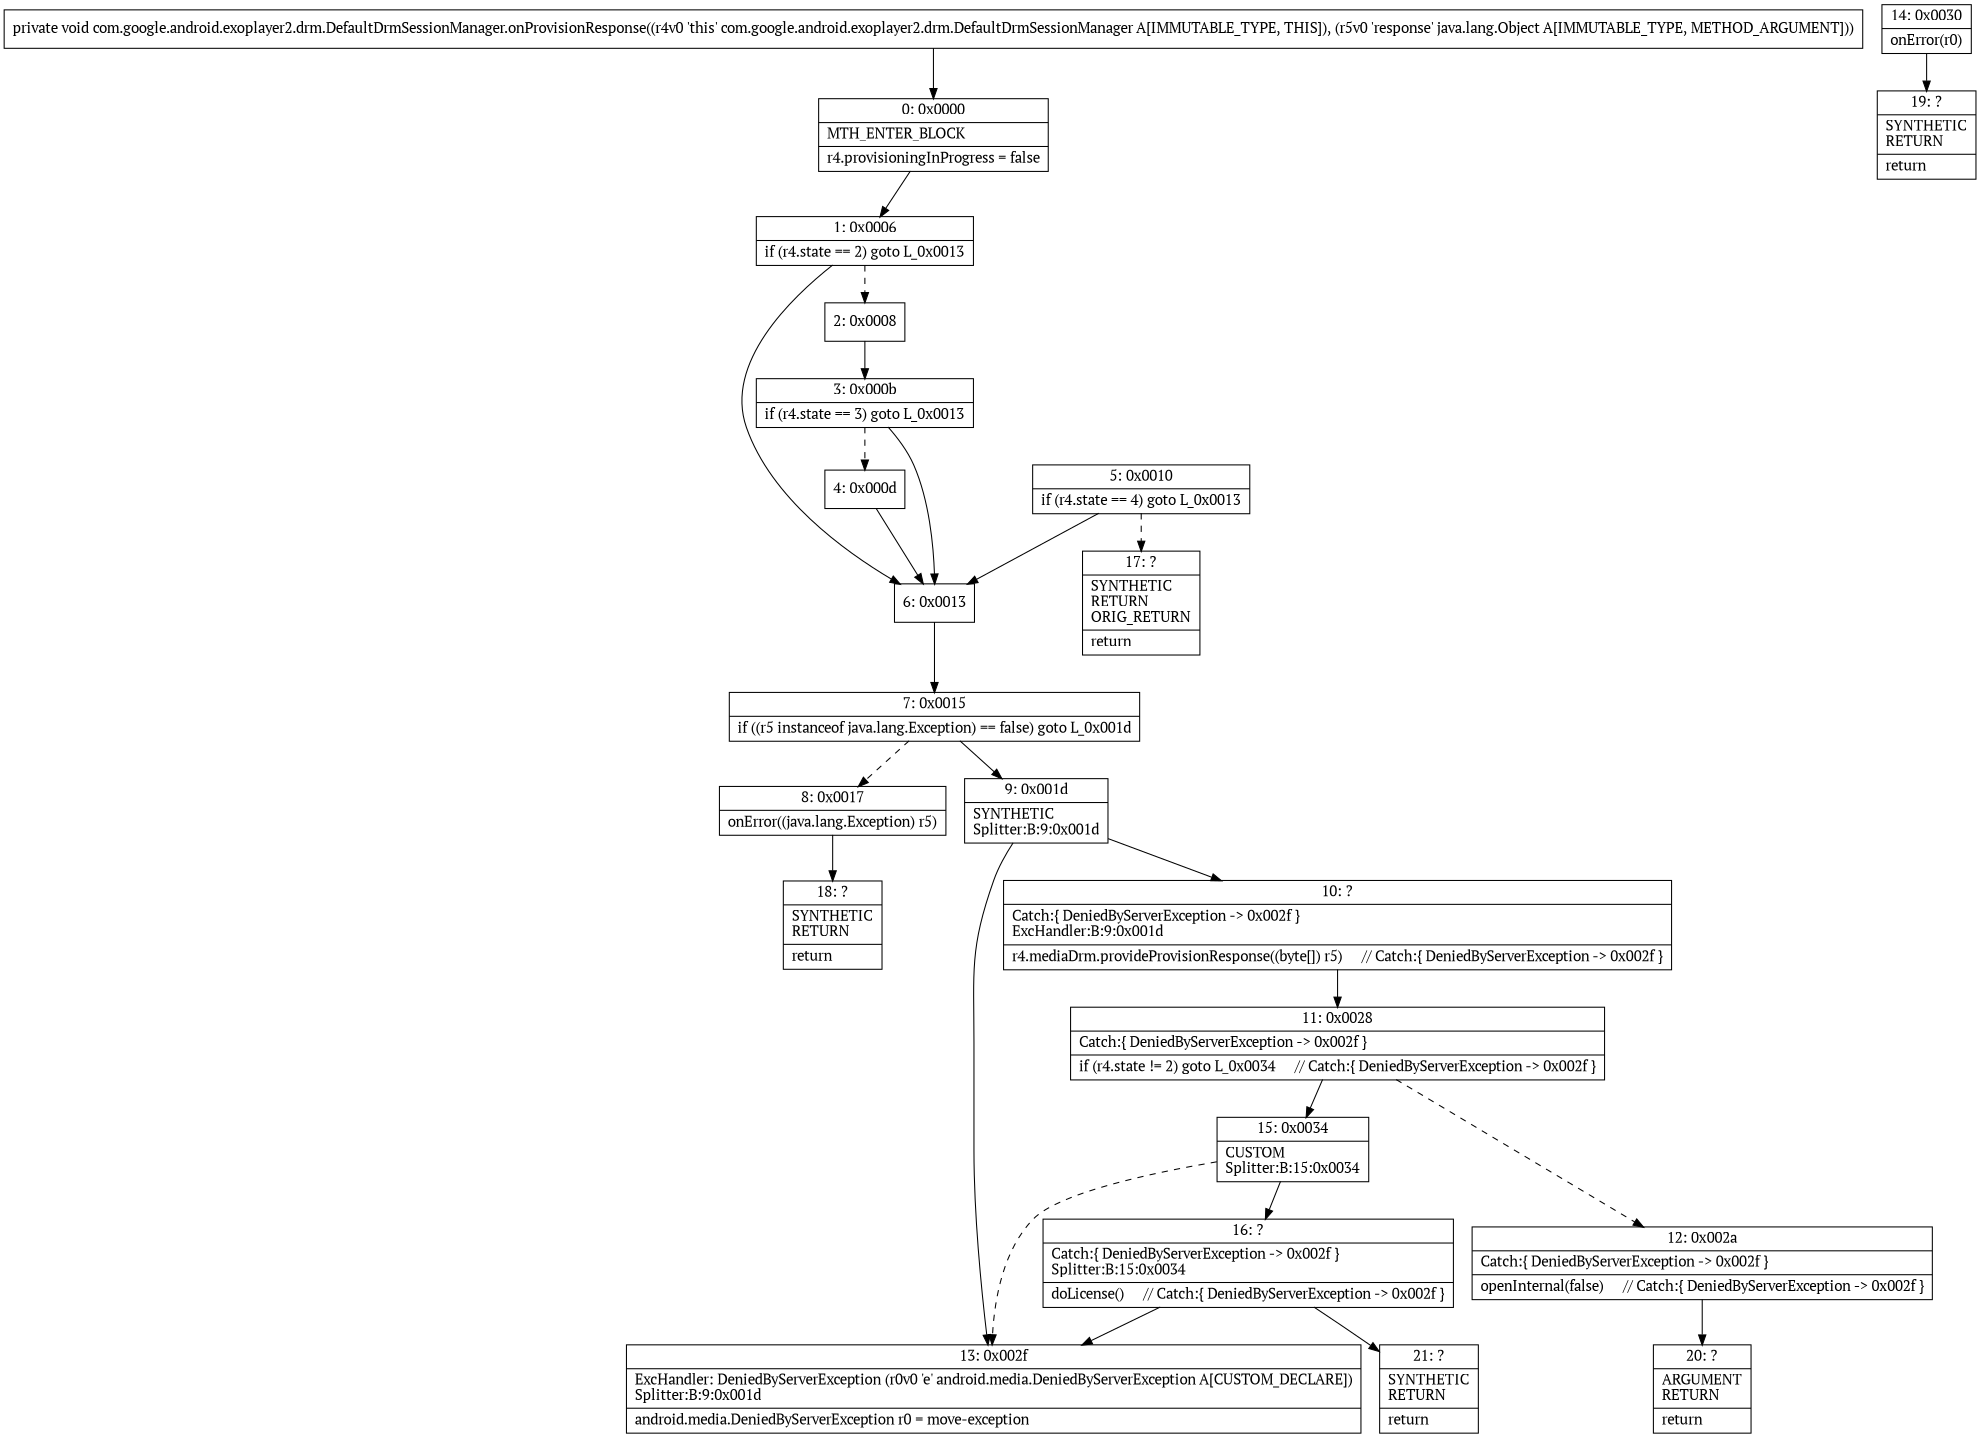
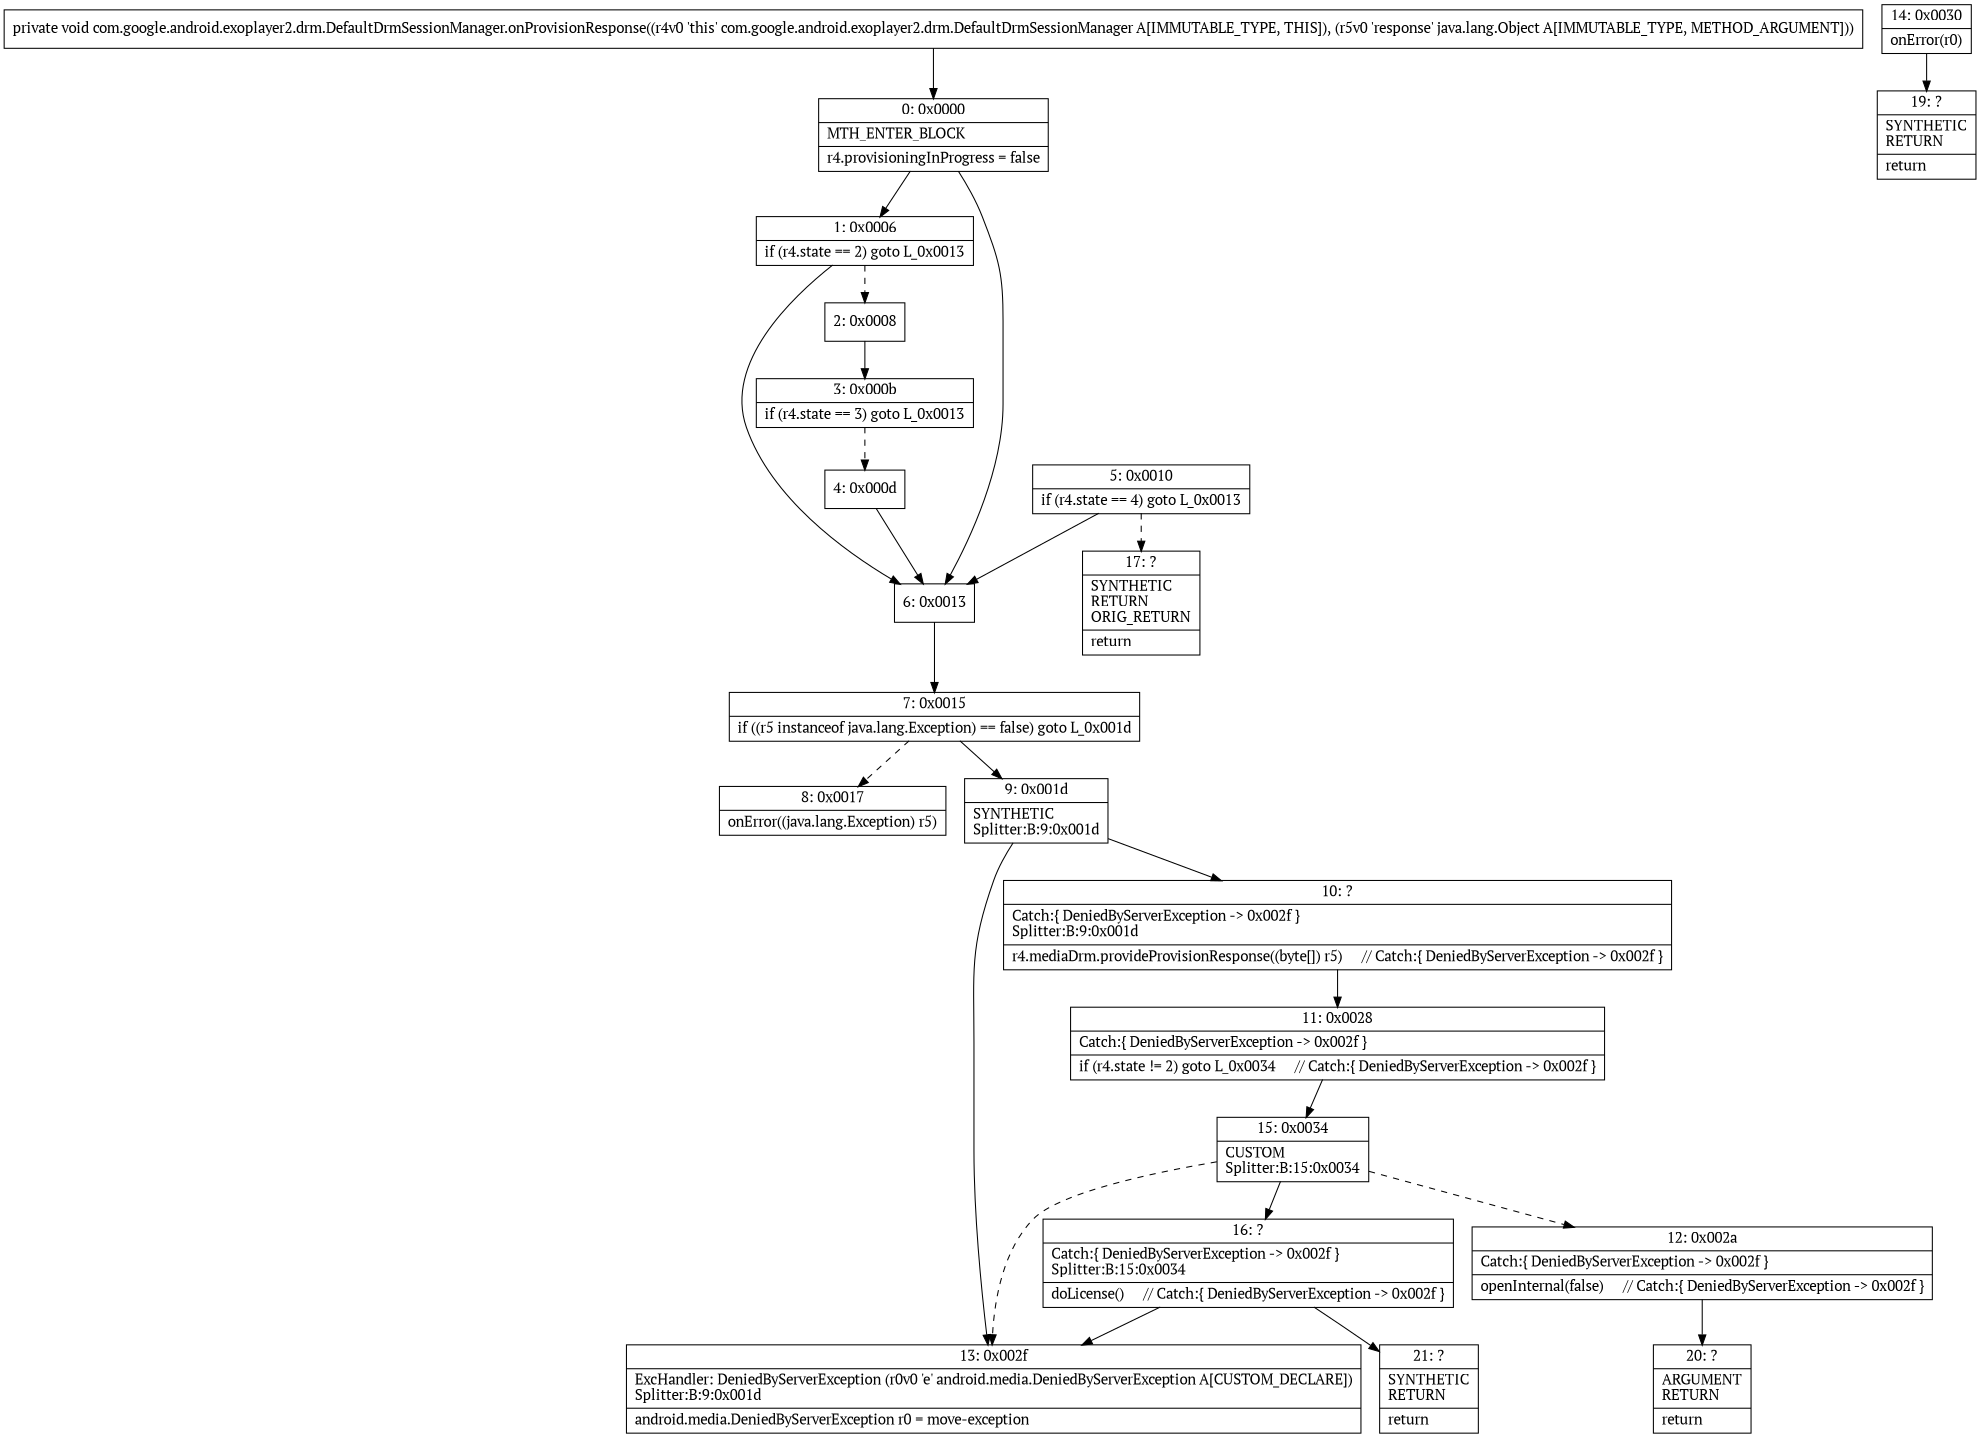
edge "3: 0x000b" -> "6: 0x0013": now "0: 0x0000" -> "6: 0x0013"
node "18: ?": removed
node "10: ?": text "ExcHandler:B:9:0x001d" -> "Splitter:B:9:0x001d"
edge "11: 0x0028" -> "12: 0x002a": now "15: 0x0034" -> "12: 0x002a"
